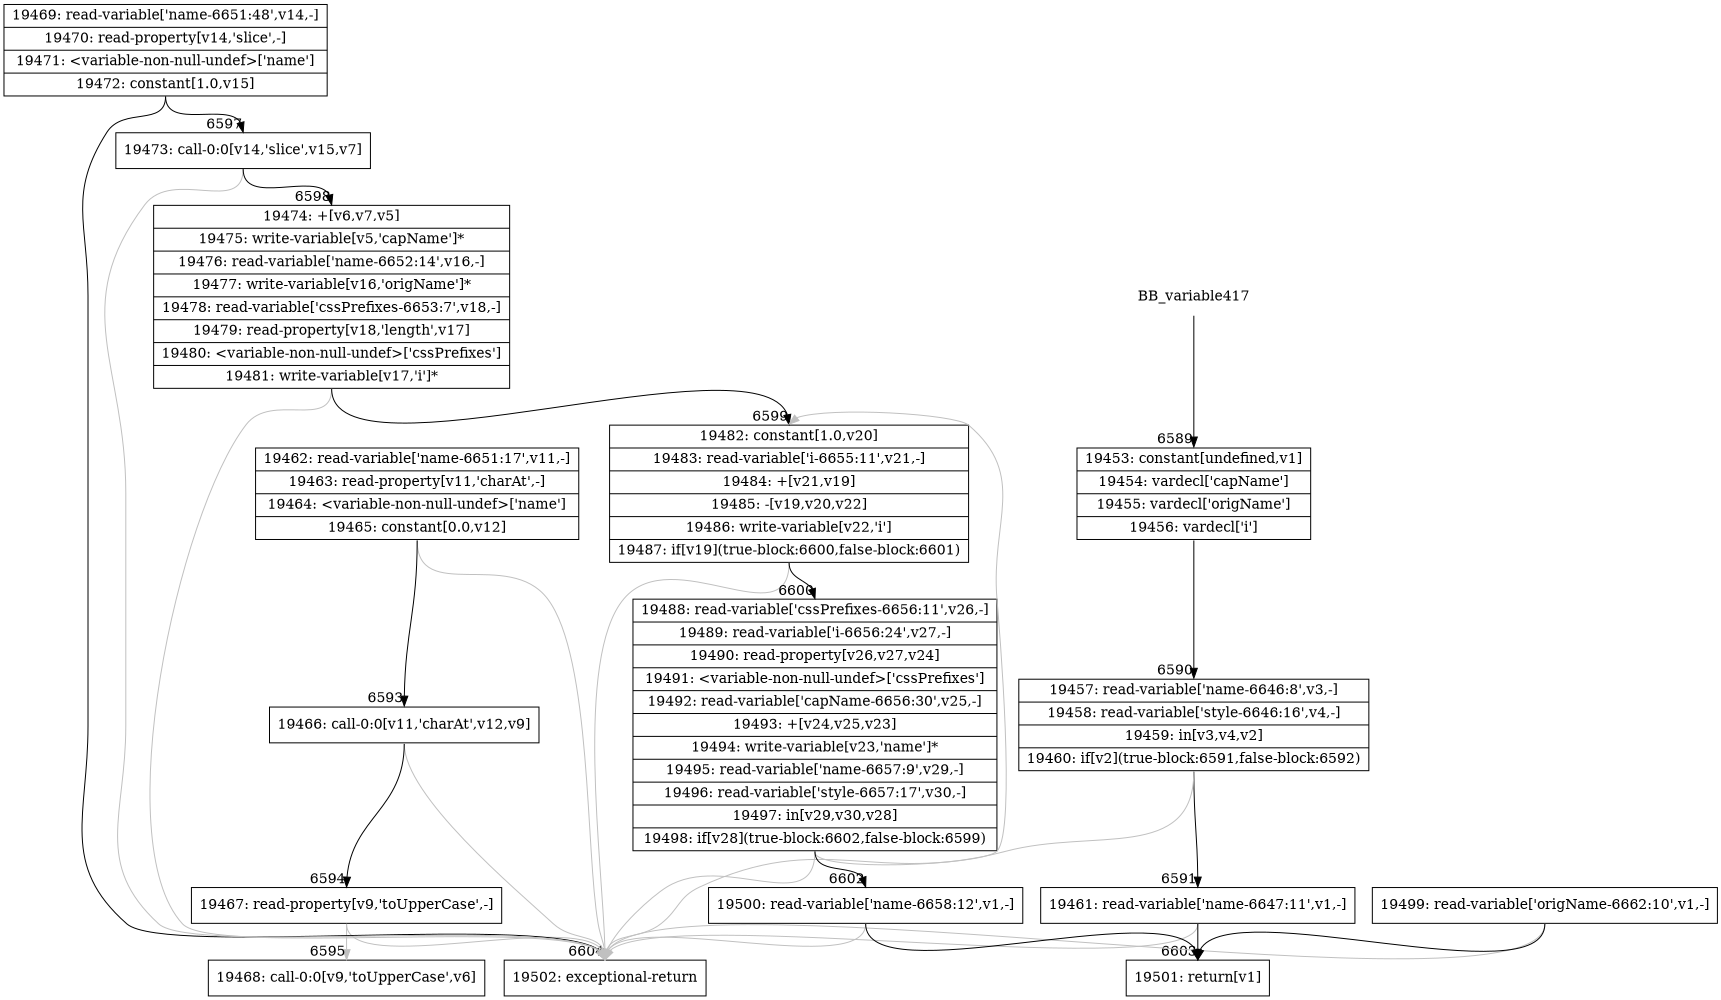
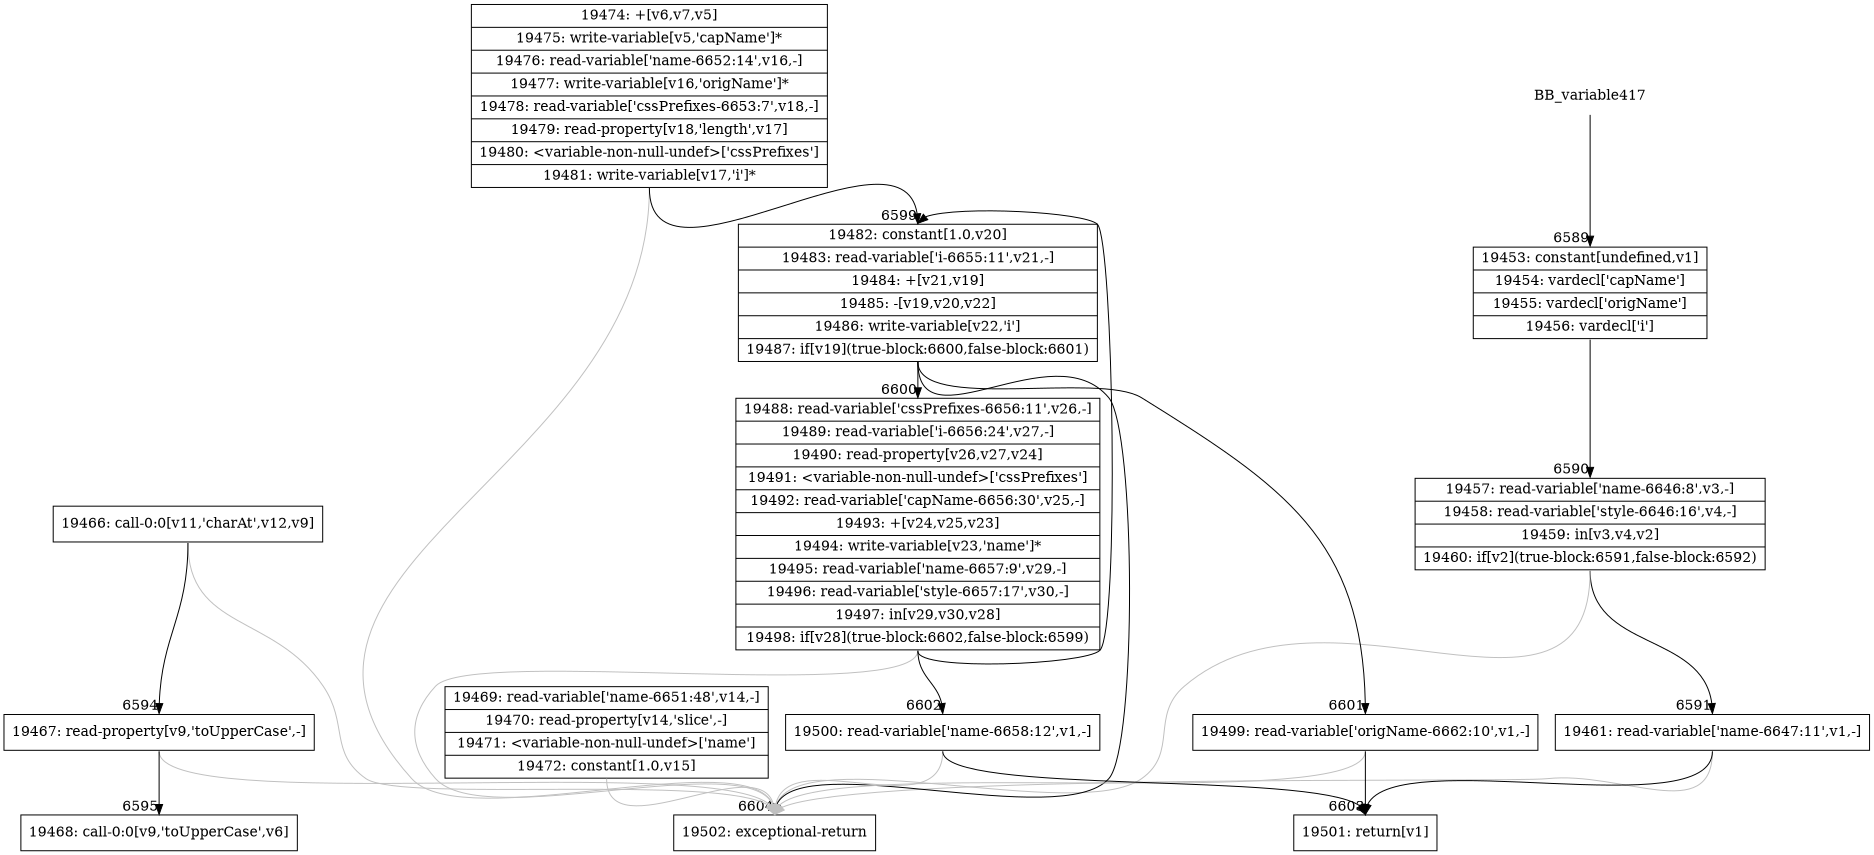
node "19473: call-0:0[v14,'slice',v15,v7]": removed
edge "19482: constant[1.0,v20]" -> "19499: read-variable['origName-6662:10',v1,-]": added
node "19462: read-variable['name-6651:17',v11,-]": removed
edge "19488: read-variable['cssPrefixes-6656:11',v26,-]" -> "19482: constant[1.0,v20]": color gray -> black
edge "19482: constant[1.0,v20]" -> "19502: exceptional-return": color gray -> black
edge "19469: read-variable['name-6651:48',v14,-]" -> "19502: exceptional-return": color black -> gray
edge "19467: read-property[v9,'toUpperCase',-]" -> "19468: call-0:0[v9,'toUpperCase',v6]": color gray -> black
